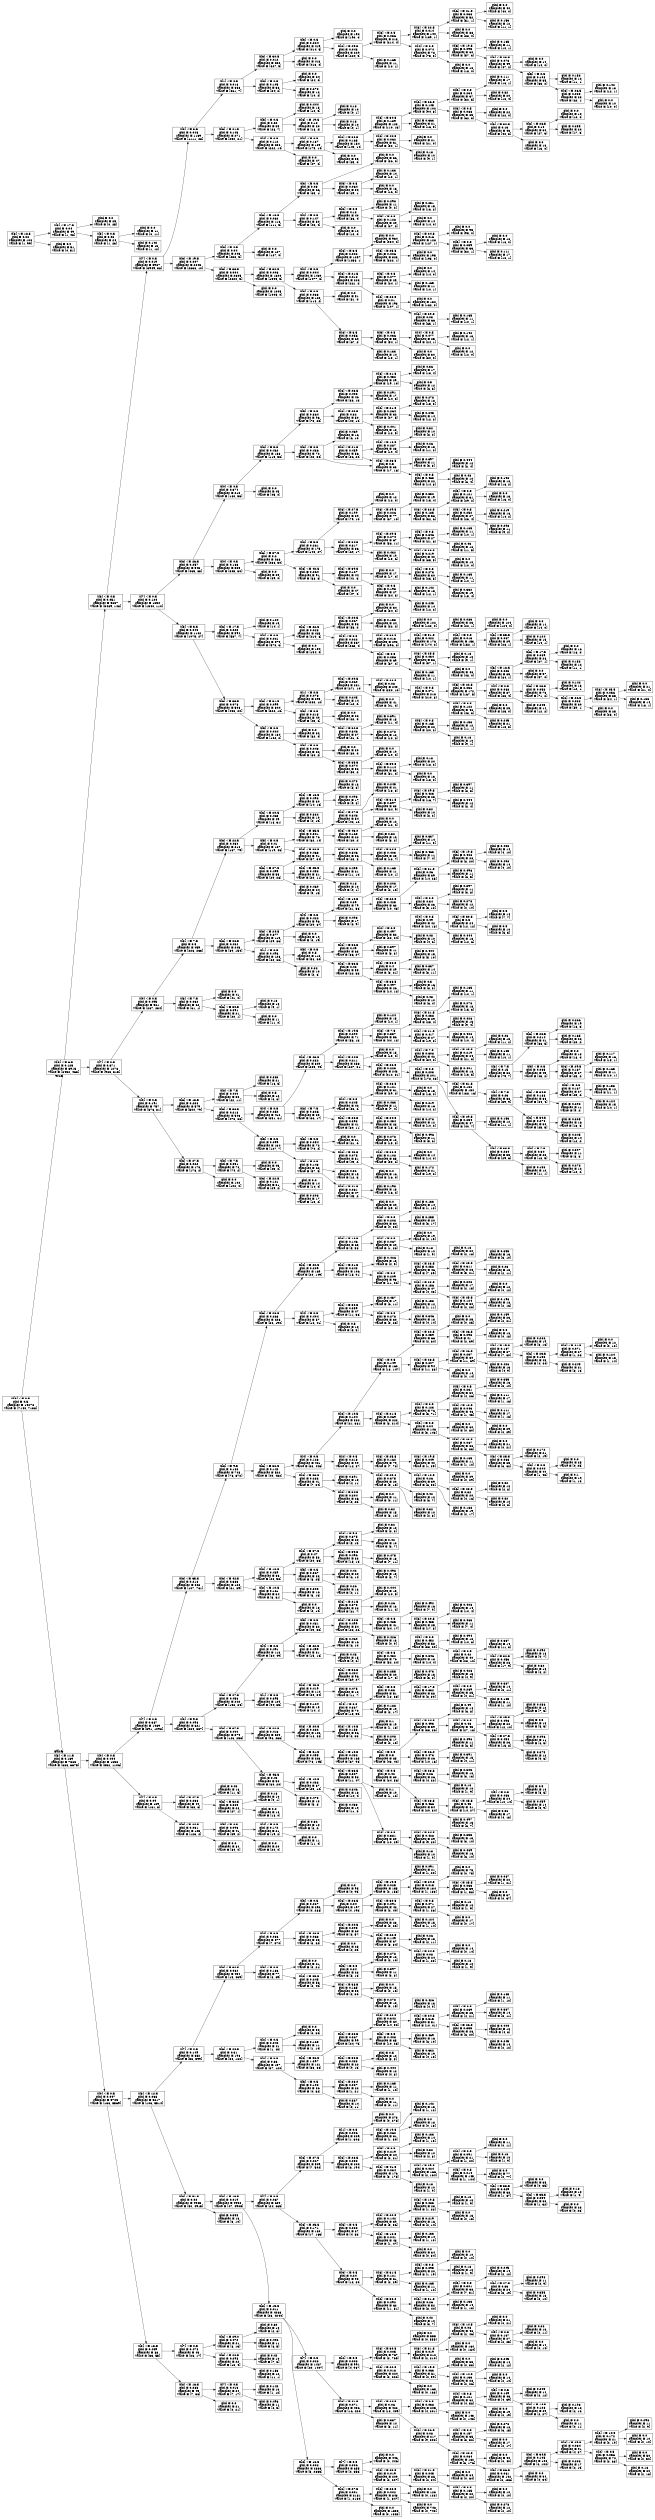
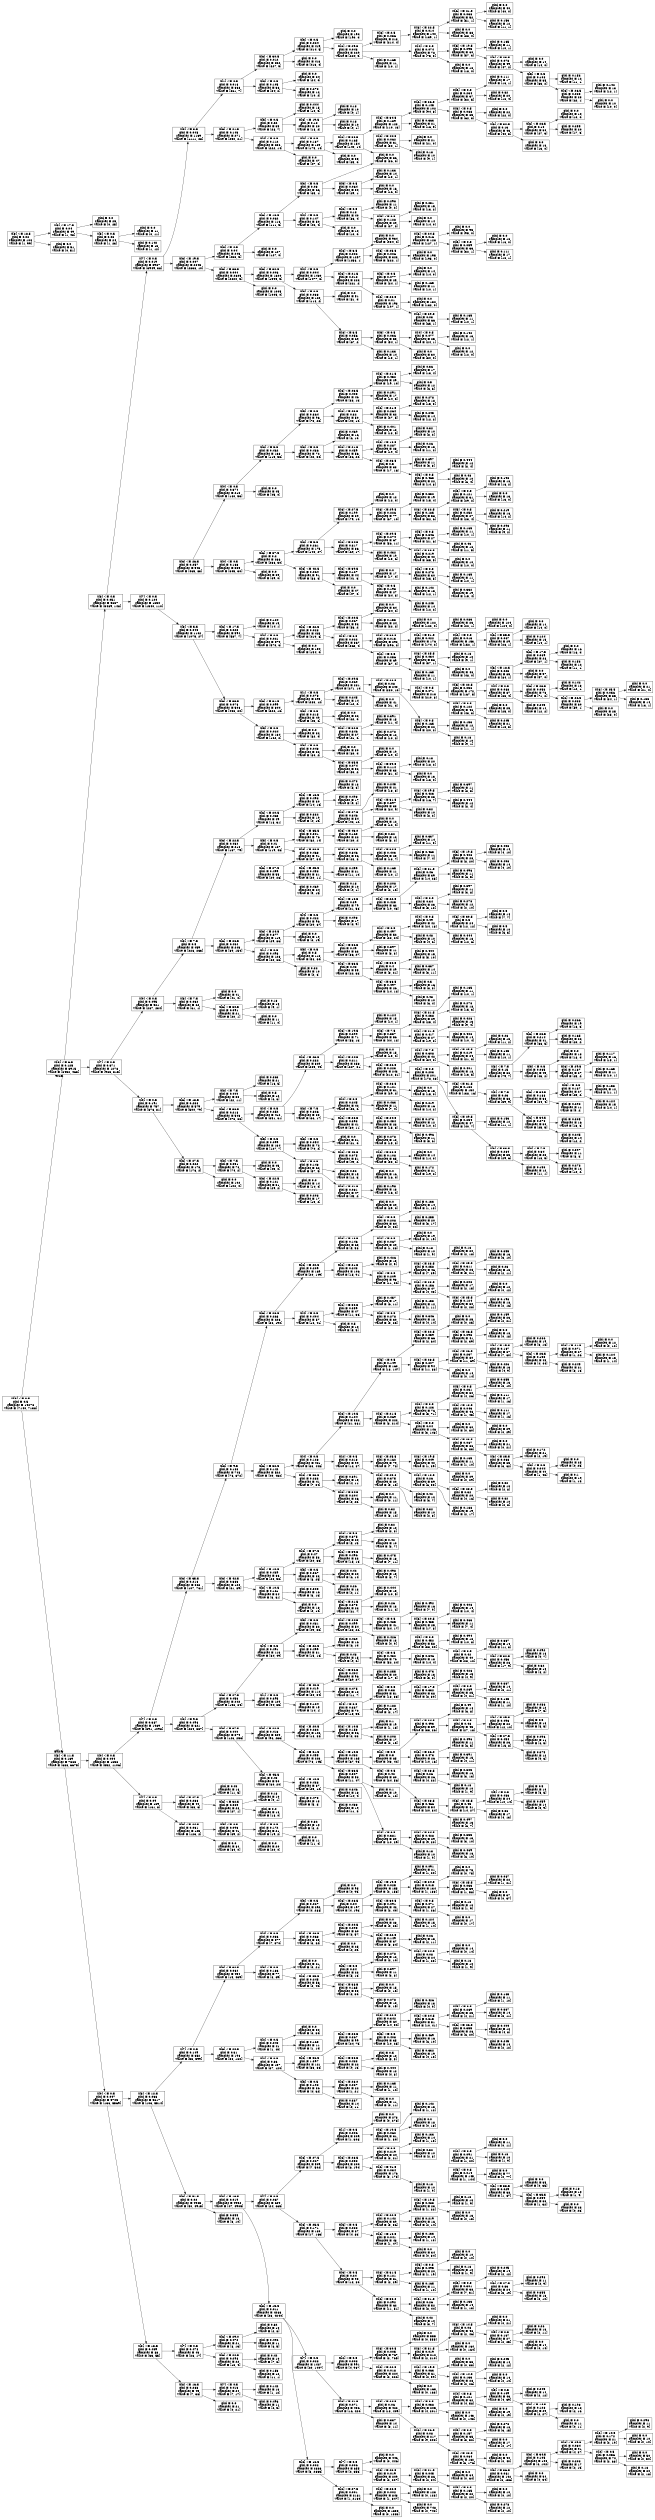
edge "X[8] <= 2.5 gini = 0.036 samples = 218 value = [214, 4]" -> "X[4] <= 0.5 gini = 0.074 samples = 78 value = [75, 3]": now "X[6] <= 29.5 gini = 0.043 samples = 229 value = [224, 5]" -> "X[4] <= 0.5 gini = 0.074 samples = 78 value = [75, 3]"
edge "X[6] <= 38.5 gini = 0.165 samples = 154 value = [140, 14]" -> "X[6] <= 44.5 gini = 0.062 samples = 31 value = [30, 1]": now "X[6] <= 38.5 gini = 0.165 samples = 154 value = [140, 14]" -> "gini = 0.0 samples = 36 value = [36, 0]"
edge "X[3] <= 0.5 gini = 0.486 samples = 72 value = [42, 30]" -> "X[6] <= 23.5 gini = 0.5 samples = 33 value = [17, 16]": now "X[3] <= 0.5 gini = 0.486 samples = 72 value = [42, 30]" -> "X[6] <= 21.5 gini = 0.459 samples = 56 value = [36, 20]"
edge "X[7] <= 0.5 gini = 0.124 samples = 1650 value = [1540, 110]" -> "X[6] <= 26.5 gini = 0.257 samples = 548 value = [465, 83]": removed
edge "X[6] <= 28.5 gini = 0.08 samples = 240 value = [230, 10]" -> "X[5] <= 0.5 gini = 0.165 samples = 22 value = [20, 2]": added
edge "X[6] <= 31.5 gini = 0.099 samples = 344 value = [326, 18]" -> "X[3] <= 0.5 gini = 0.215 samples = 49 value = [43, 6]": removed
edge "X[2] <= 0.5 gini = 0.497 samples = 52 value = [28, 24]" -> "X[4] <= 0.5 gini = 0.49 samples = 42 value = [24, 18]": added
node "X[6] <= 26.5 gini = 0.093 value = 41 value = [2, 39]": label "X[6] <= 26.5 gini = 0.093 value = 41 value = [2, 39]" -> "X[6] <= 26.5 gini = 0.093 samples = 41 value = [2, 39]"
edge "X[6] <= 36.5 gini = 0.404 samples = 96 value = [69, 27]" -> "X[4] <= 0.5 gini = 0.432 samples = 76 value = [52, 24]": now "gini = 0.48 samples = 15 value = [9, 6]" -> "X[4] <= 0.5 gini = 0.432 samples = 76 value = [52, 24]"
node "X[6] <= 29.5 gini = 0.024 samples = 166 value = [2, 164]": removed
